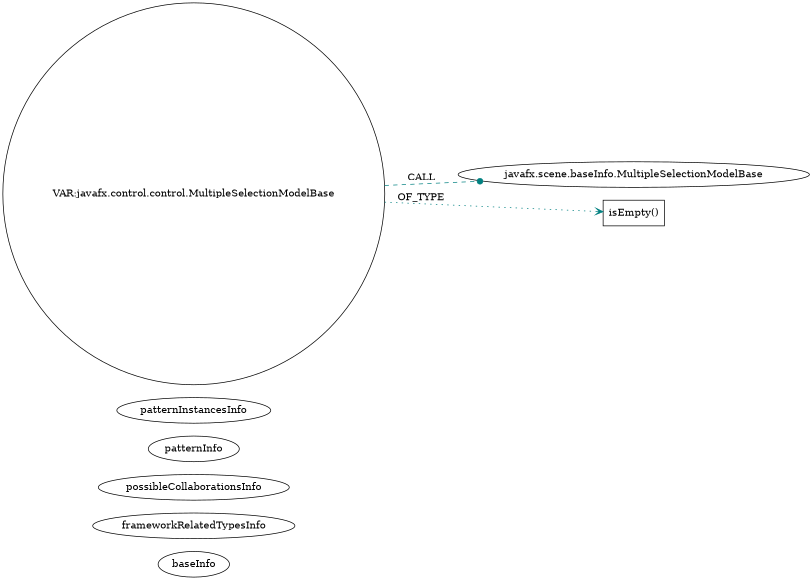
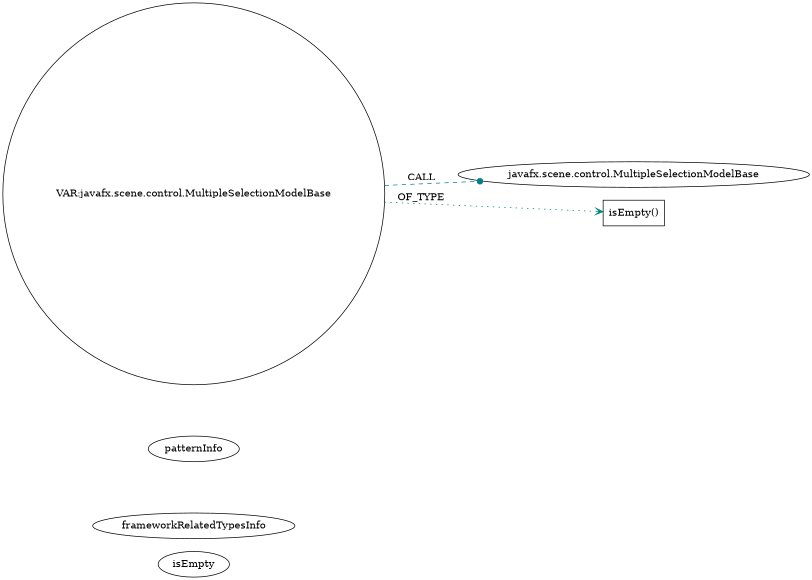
node "javafx.scene.baseInfo.MultipleSelectionModelBase": label "javafx.scene.baseInfo.MultipleSelectionModelBase" -> "javafx.scene.control.MultipleSelectionModelBase"
node "VAR:javafx.control.control.MultipleSelectionModelBase": label "VAR:javafx.control.control.MultipleSelectionModelBase" -> "VAR:javafx.scene.control.MultipleSelectionModelBase"
node "patternInstancesInfo": removed
node "possibleCollaborationsInfo": removed
node "baseInfo": label "baseInfo" -> "isEmpty"
